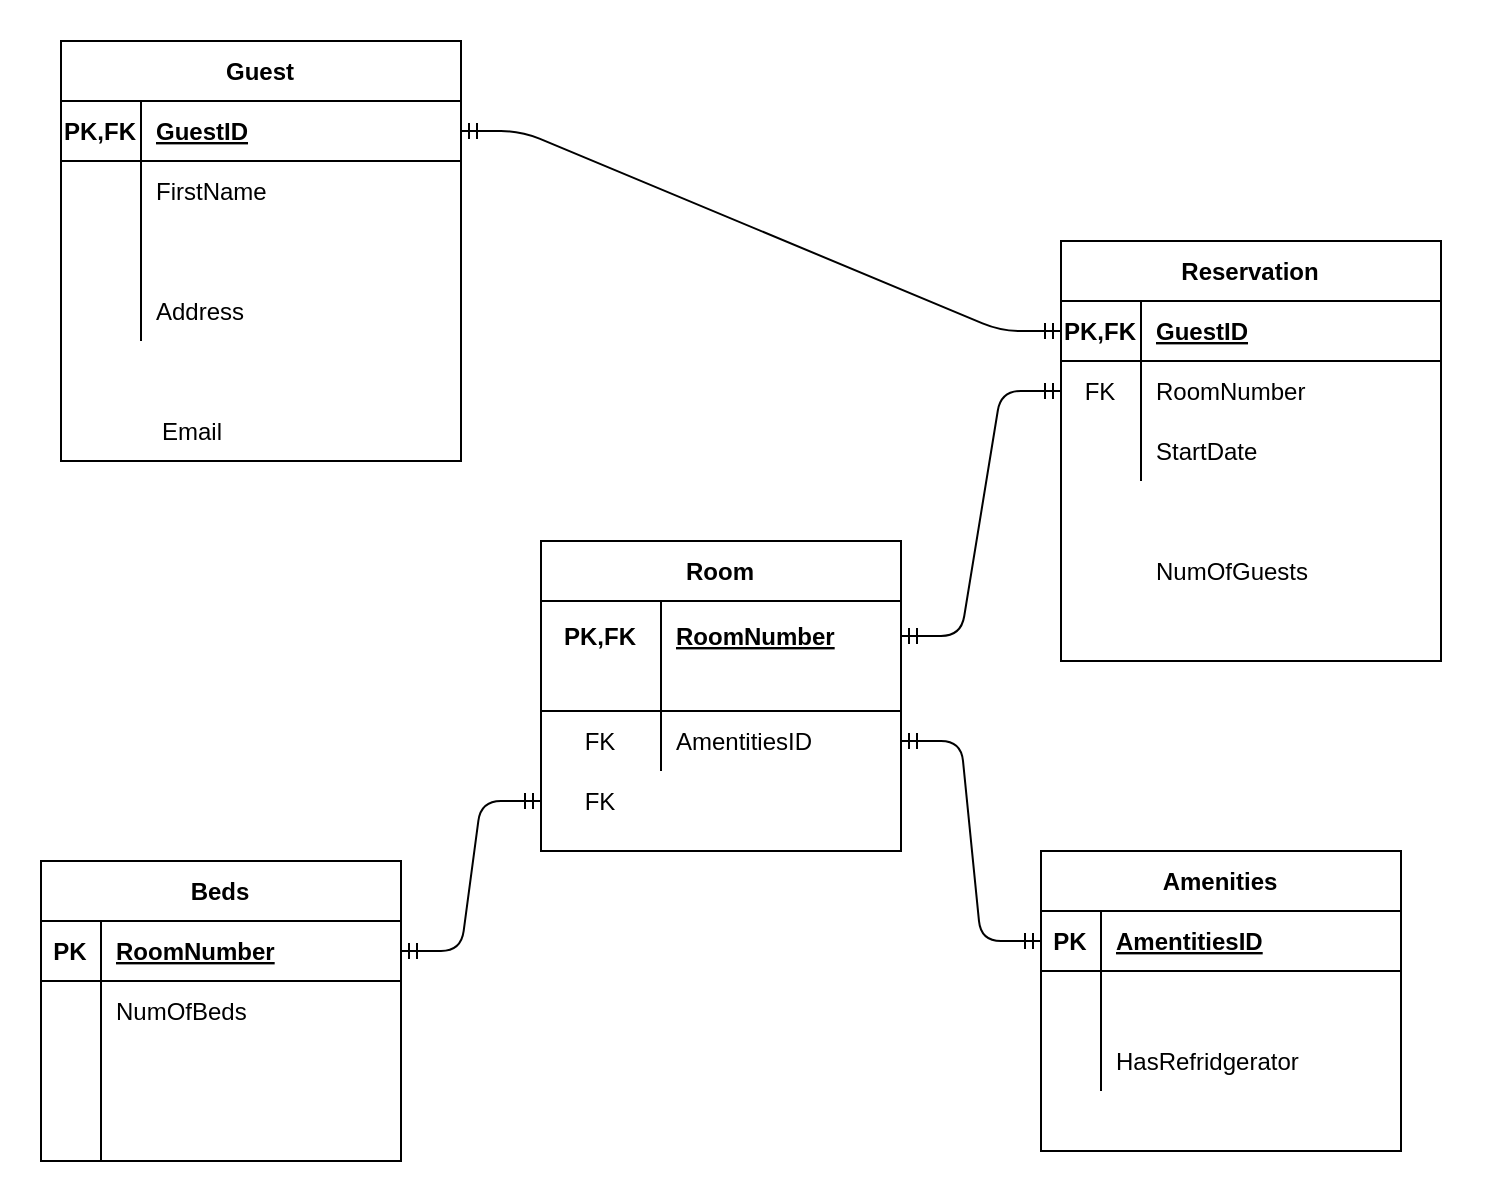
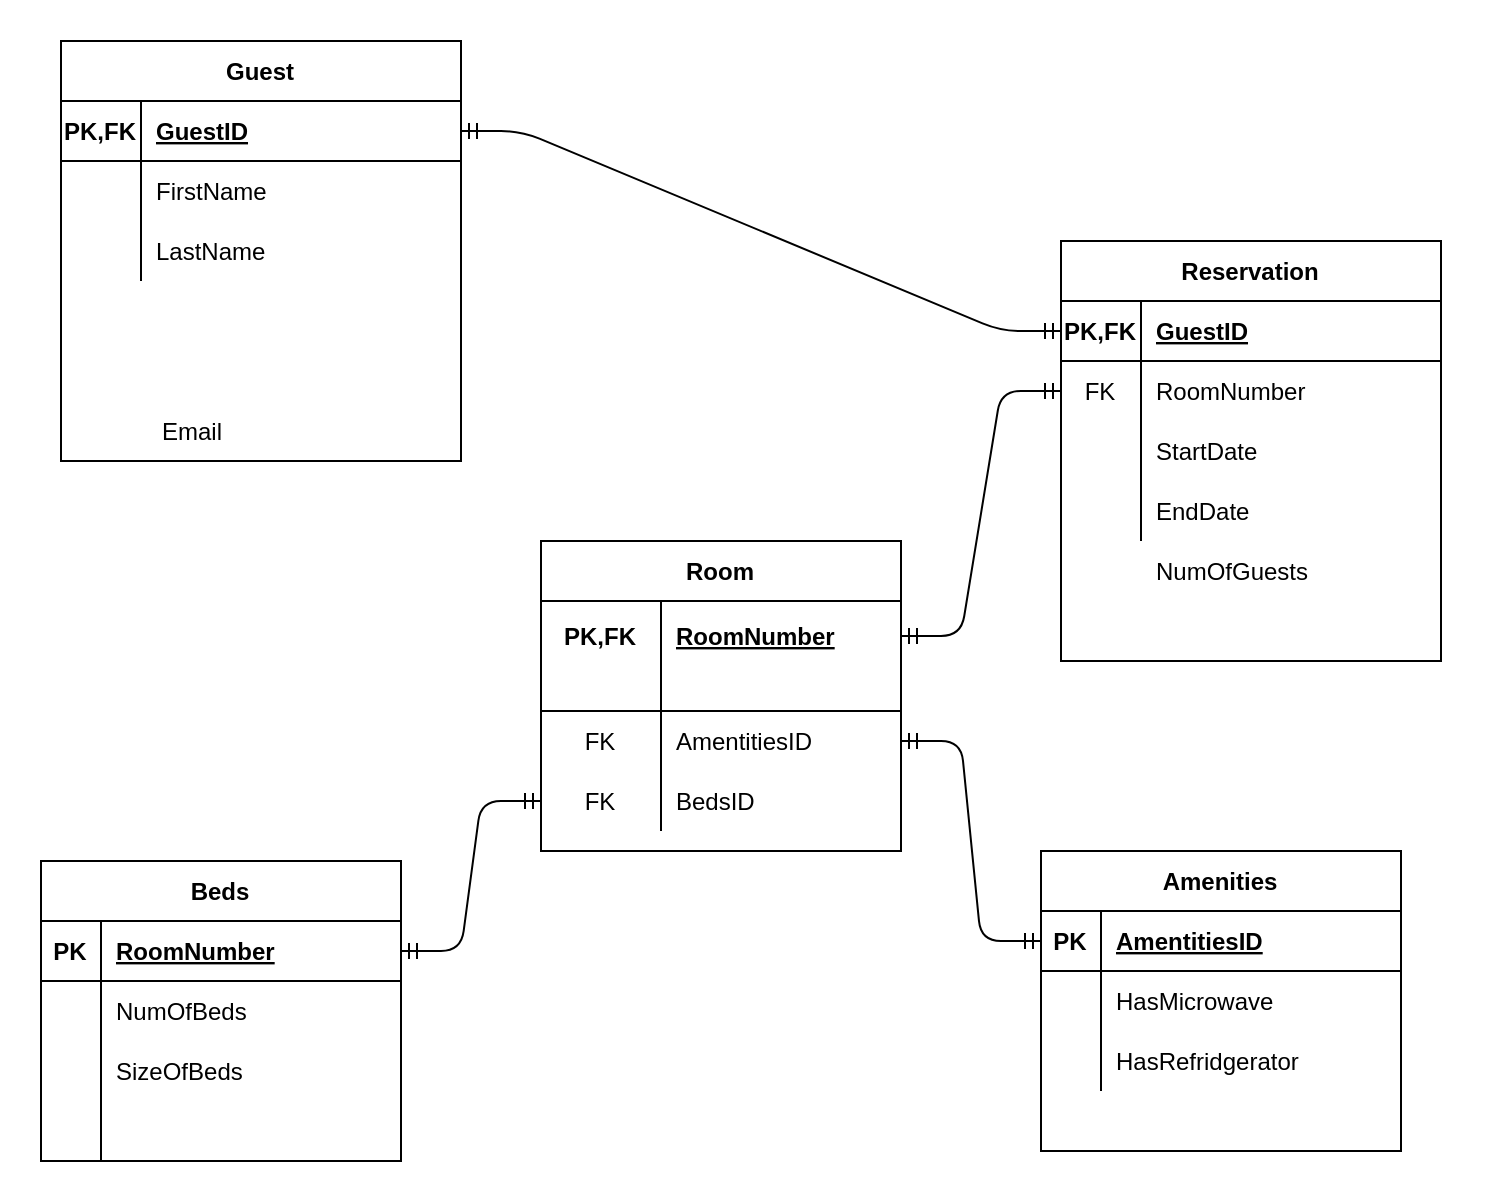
node "LastName": added
node "Address": removed
node "EndDate": added
node "BedsID": added
node "HasMicrowave": added
node "SizeOfBeds": added
